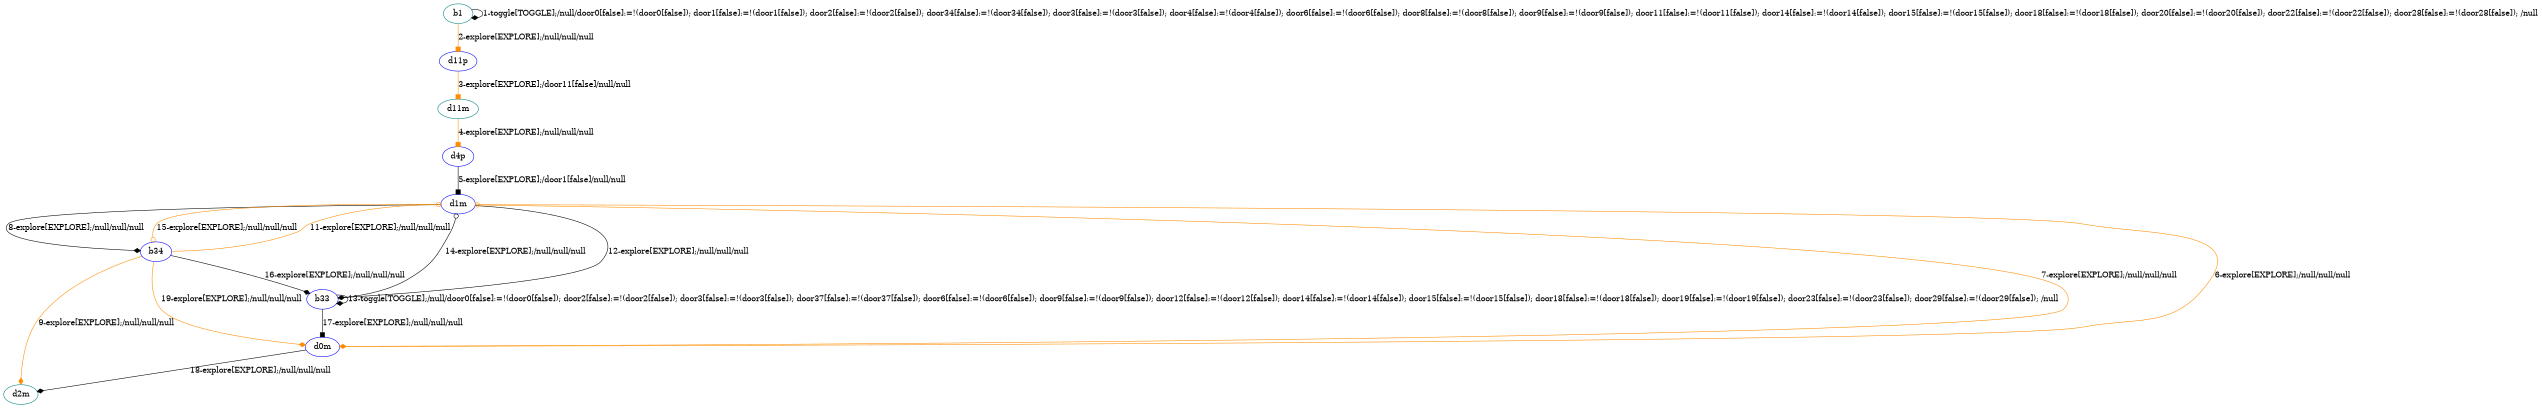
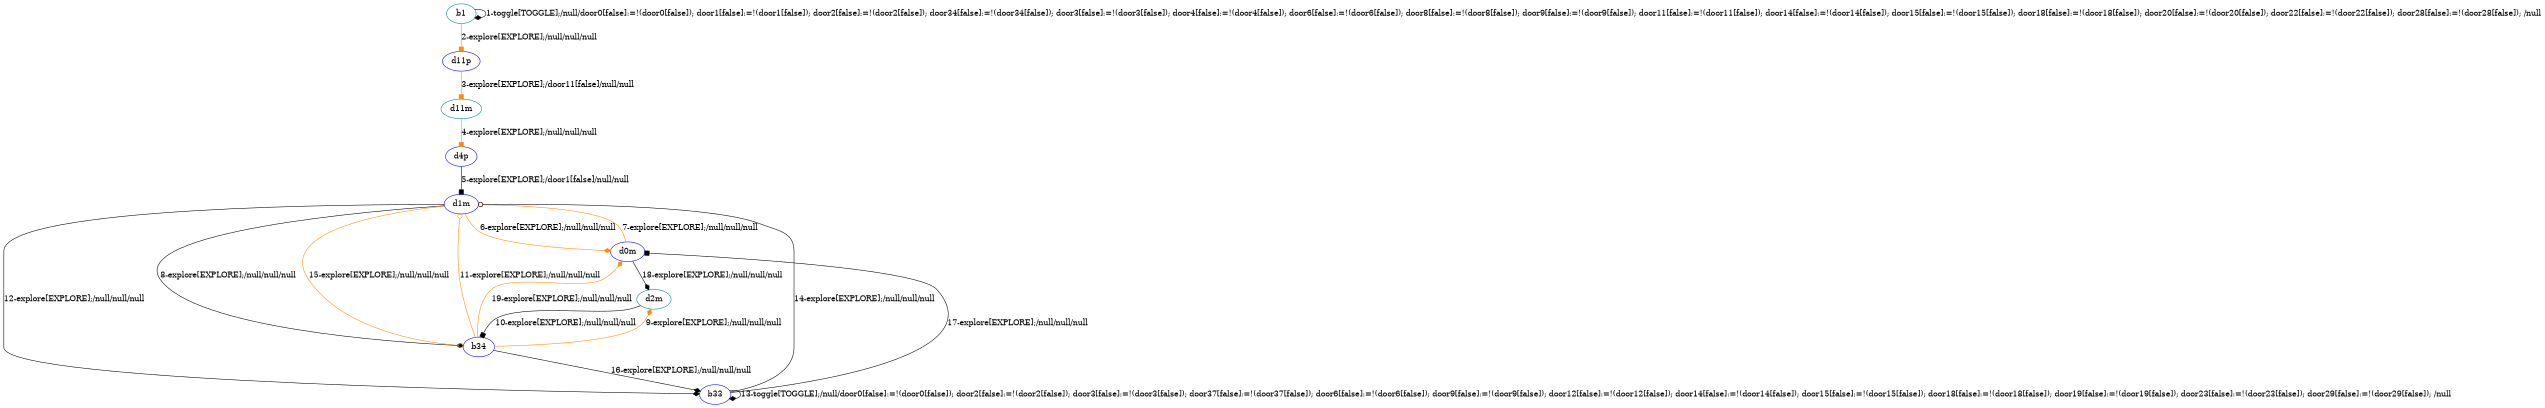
edge "d2m" -> "b34": added, label "10-explore[EXPLORE];/null/null/null"
